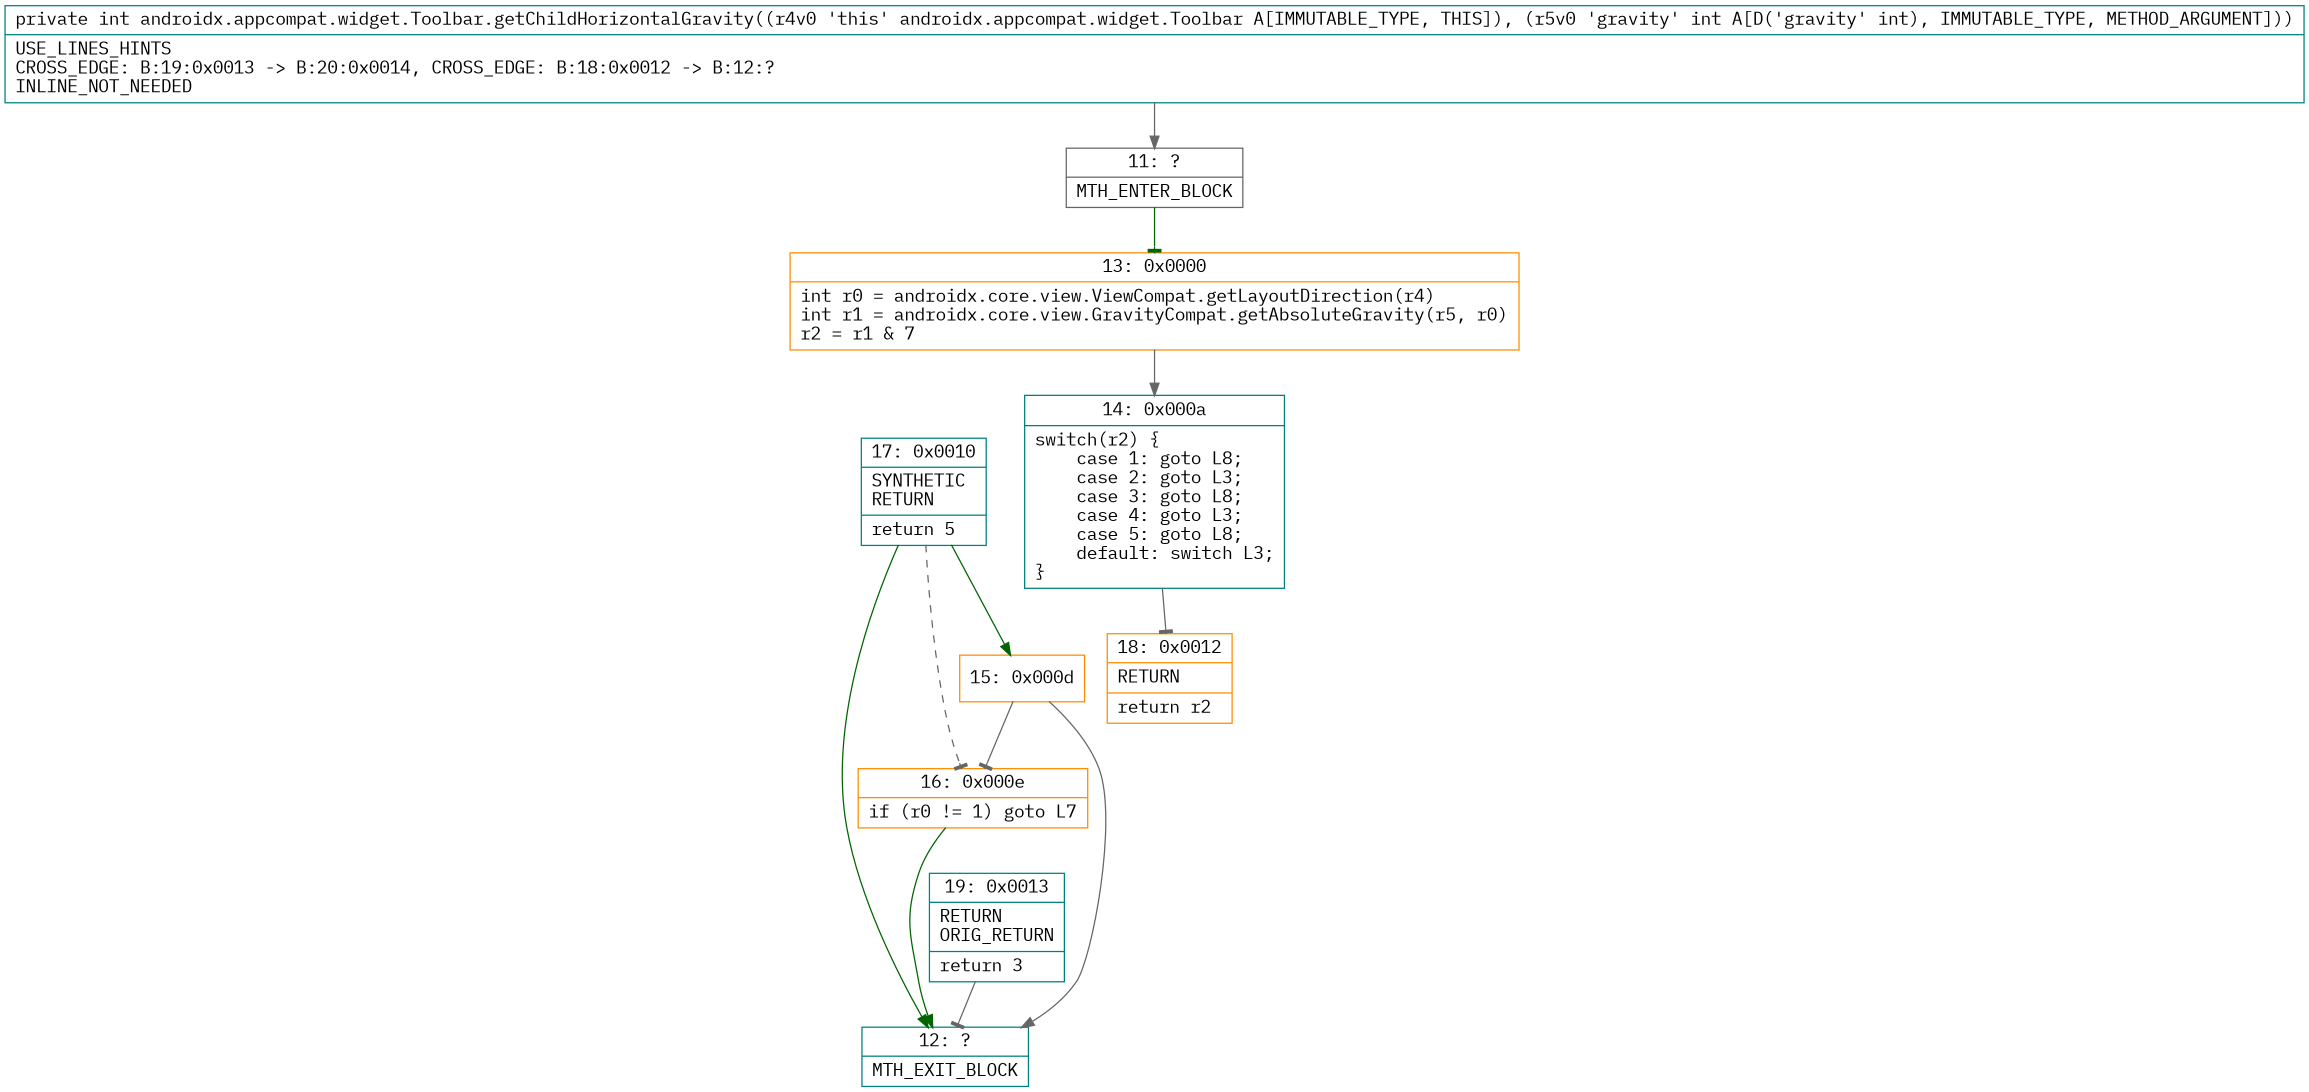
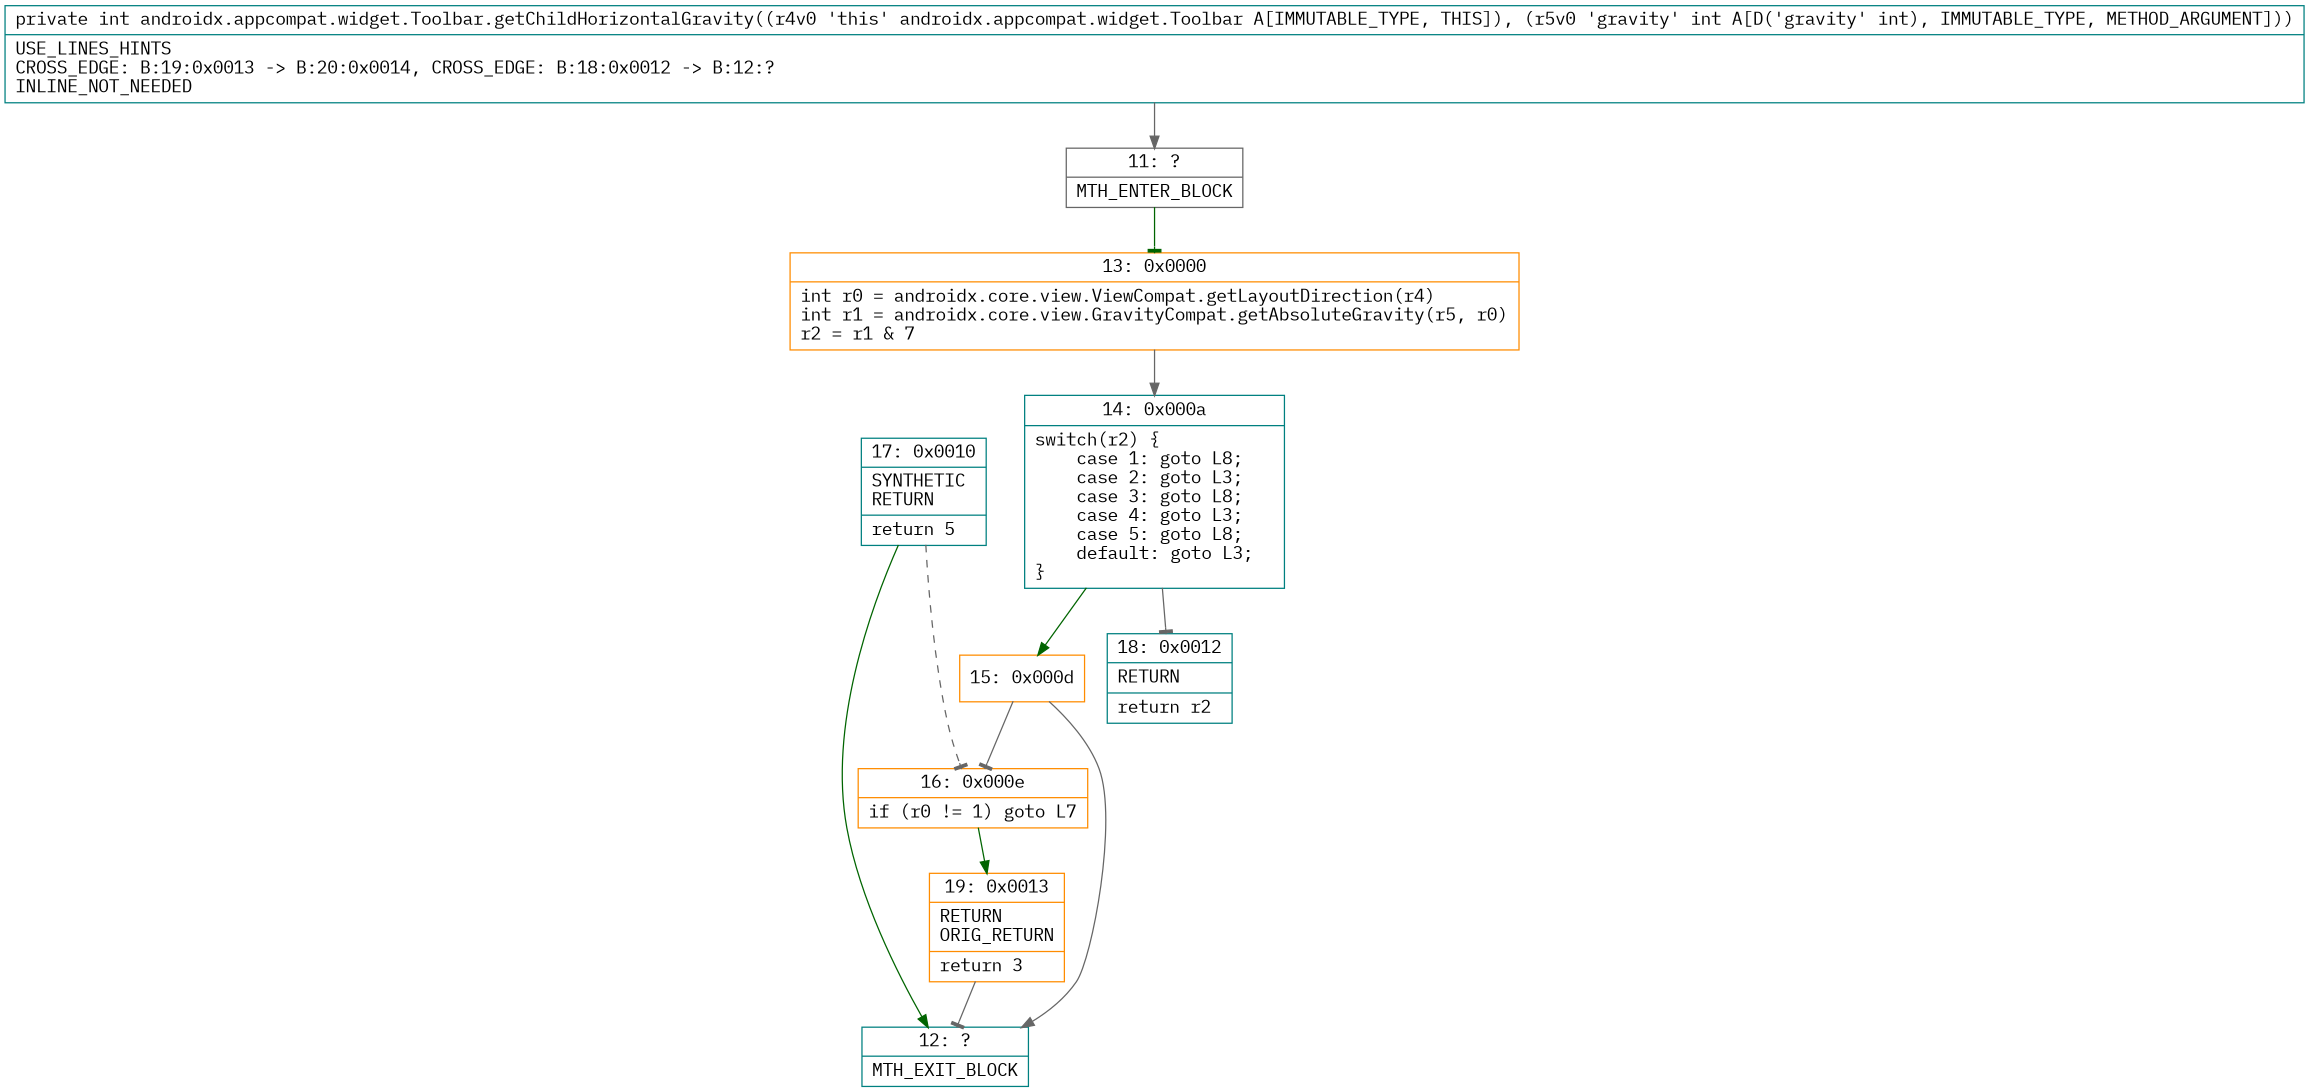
node "14: 0x000a": text "default: switch L3;" -> "default: goto L3;"
edge "17: 0x0010" -> "15: 0x000d": now "14: 0x000a" -> "15: 0x000d"
node "18: 0x0012": color darkorange -> teal
edge "16: 0x000e" -> "12: ?": now "16: 0x000e" -> "19: 0x0013"
node "19: 0x0013": color teal -> darkorange
